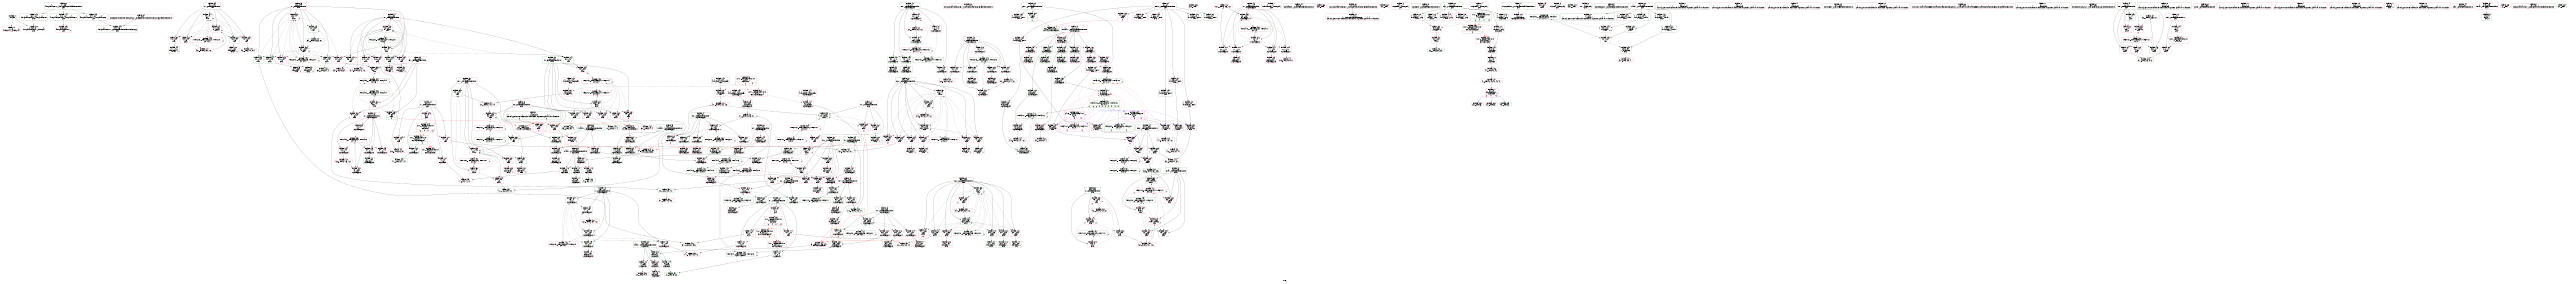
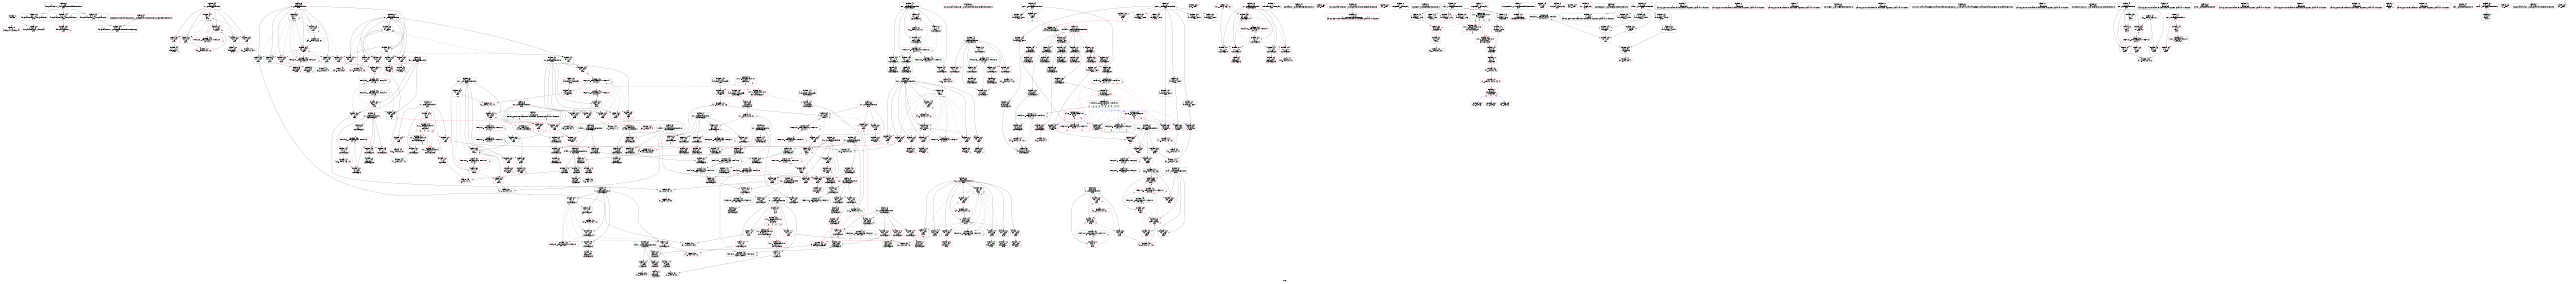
node "NodeID: 494": removed
